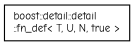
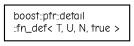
node "boost::detail::detail ::fn_def< T, U, N, true >": label "boost::detail::detail ::fn_def< T, U, N, true >" -> "boost::pfr::detail ::fn_def< T, U, N, true >"
